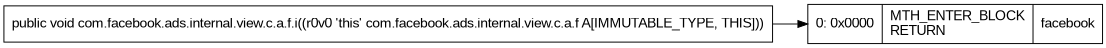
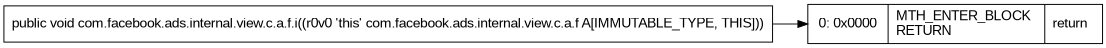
node "0: 0x0000": text "facebook" -> "return"
